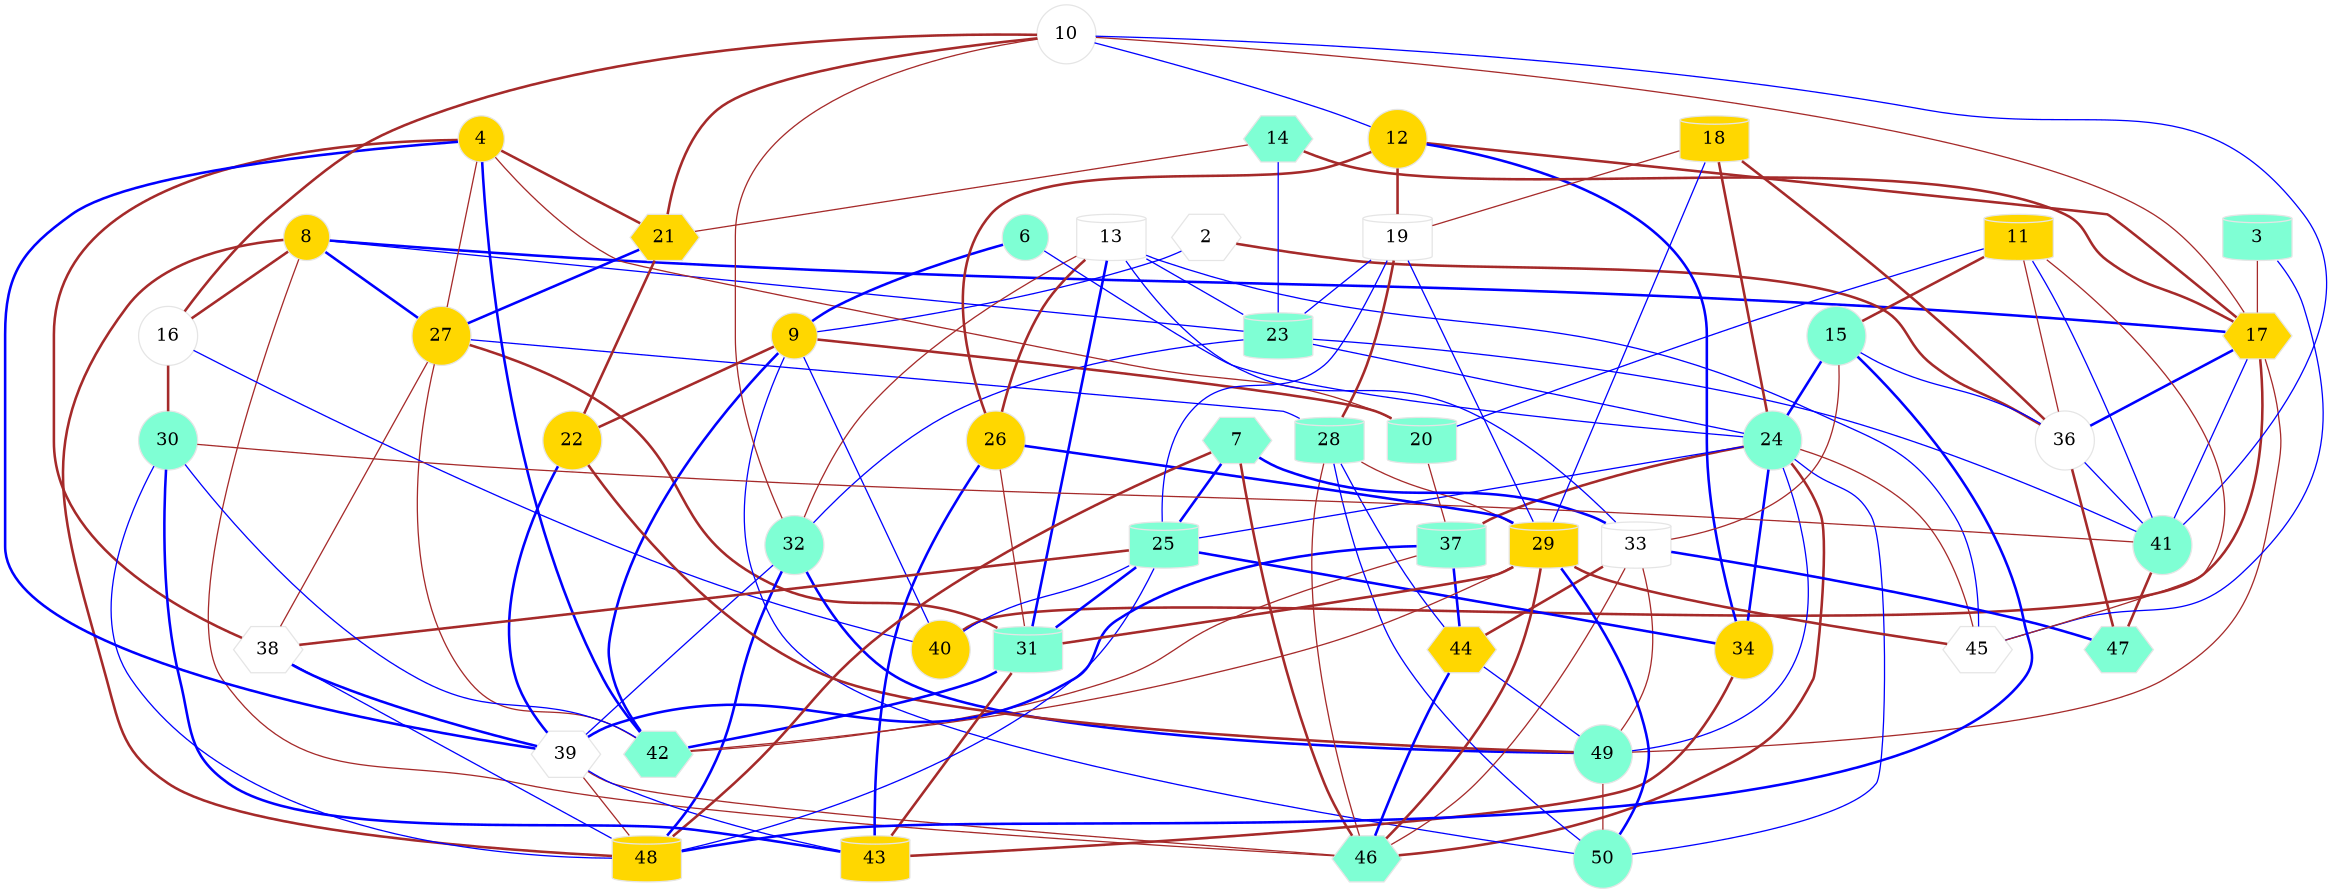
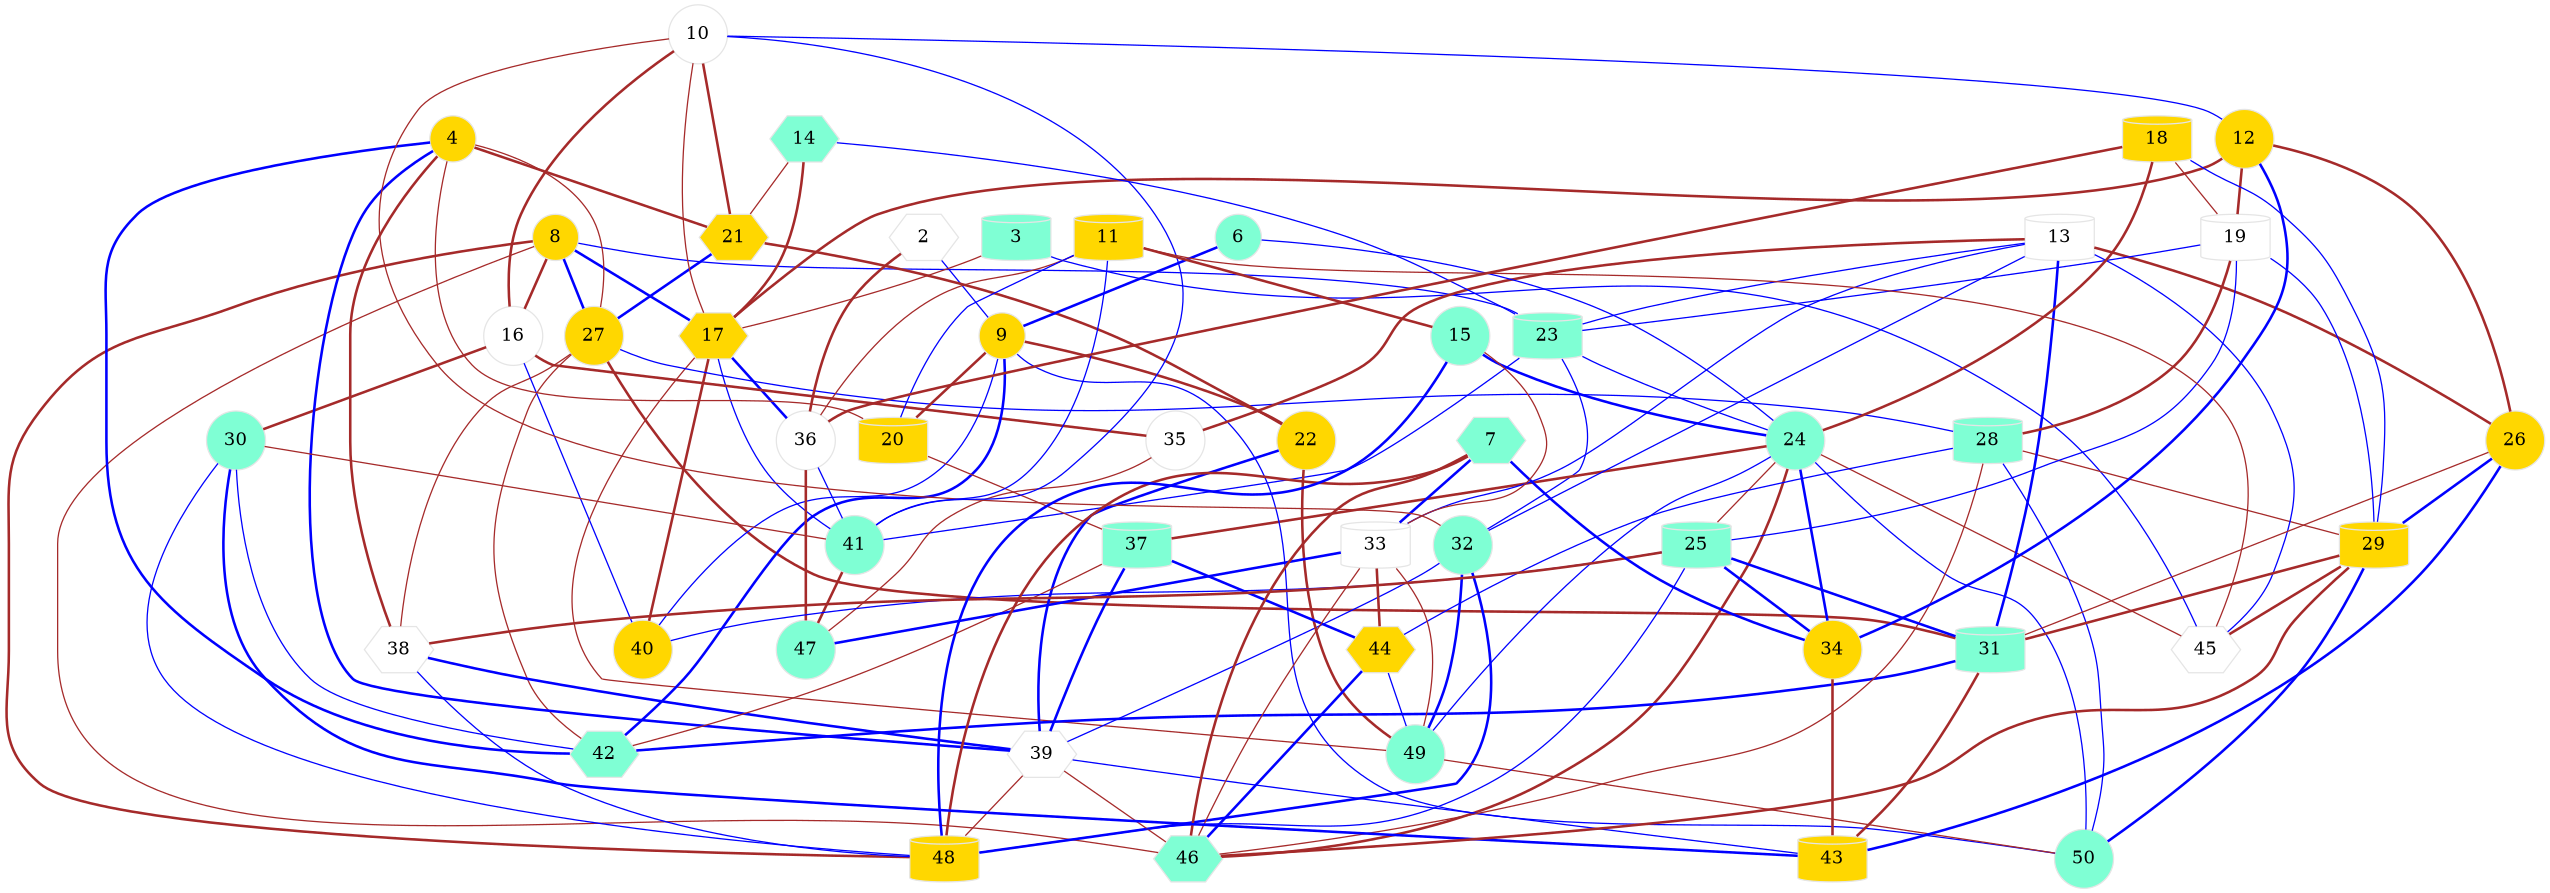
edge "13" -- "32": color brown -> blue
edge "15" -- "36": removed
node "35": added
node "20": fillcolor aquamarine -> gold
edge "24" -- "25": color blue -> brown
edge "7" -- "25": now "7" -- "34"
node "47": shape hexagon -> circle
edge "29" -- "42": removed
